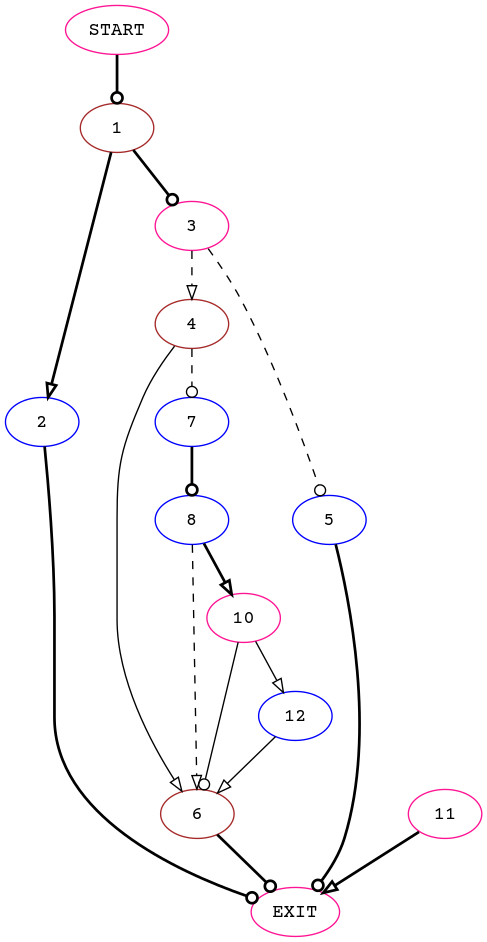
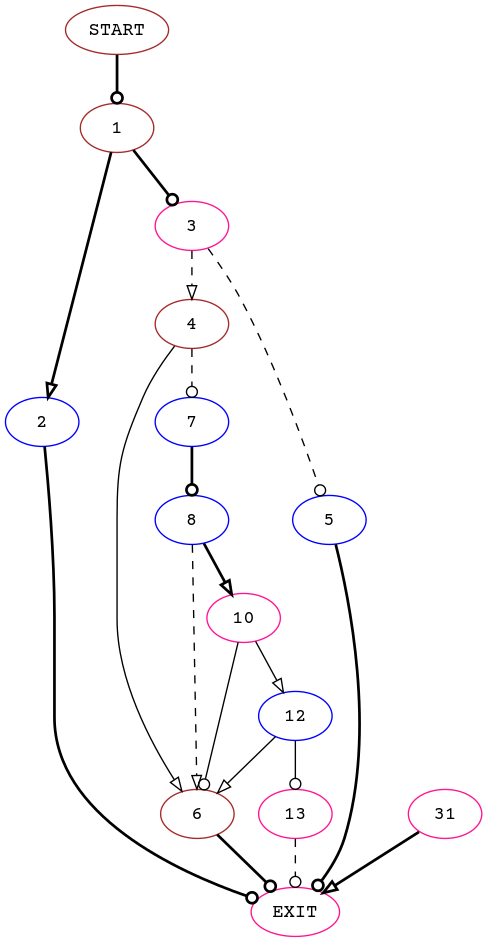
node "START": color deeppink -> brown
node "13": added
node "11": label "11" -> "31"
